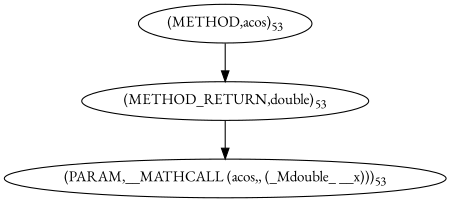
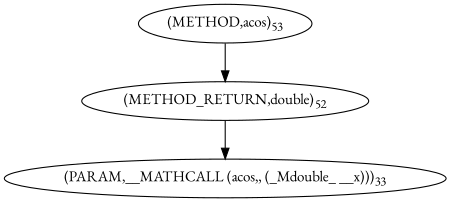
node "(METHOD_RETURN,double)": text "53" -> "52"
node "(PARAM,__MATHCALL (acos,, (_Mdouble_ __x)))": text "53" -> "33"
